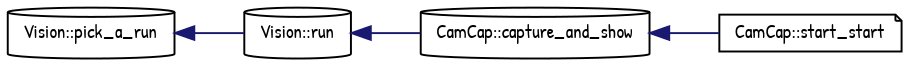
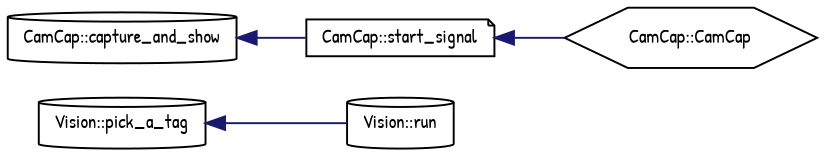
node "Vision::pick_a_run": label "Vision::pick_a_run" -> "Vision::pick_a_tag"
edge "CamCap::capture_and_show" -> "Vision::run": removed
node "CamCap::start_start": label "CamCap::start_start" -> "CamCap::start_signal"
node "CamCap::CamCap": added
